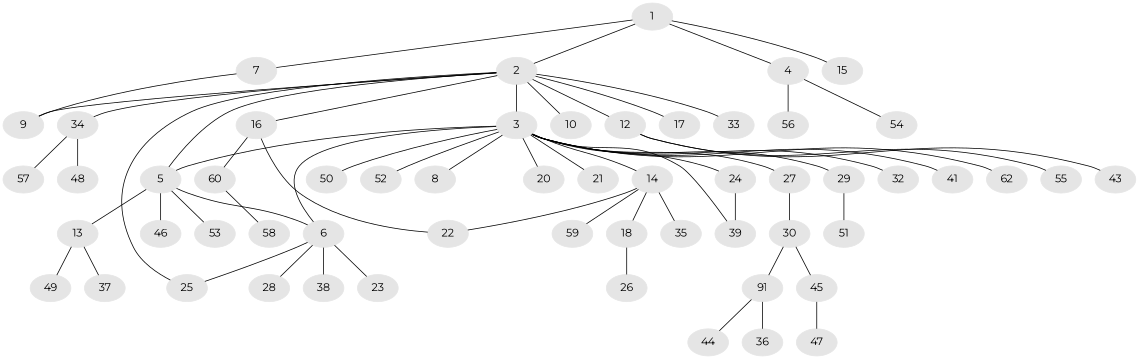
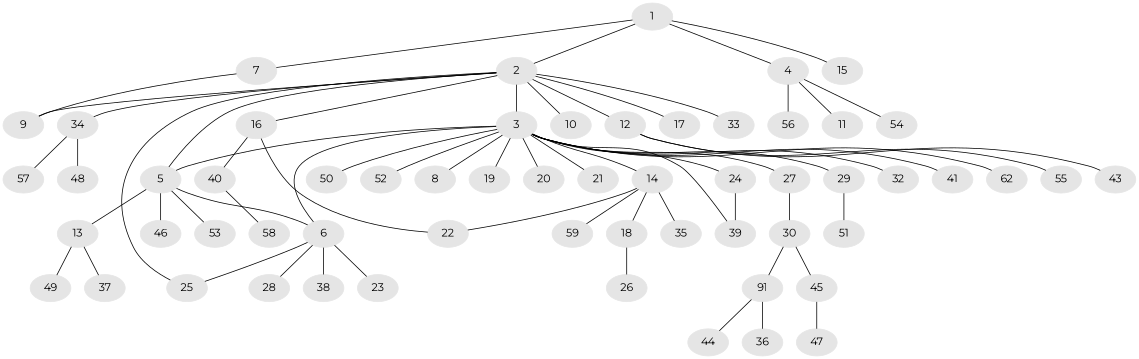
node "11": added
node "60": label "60" -> "40"
node "19": added
